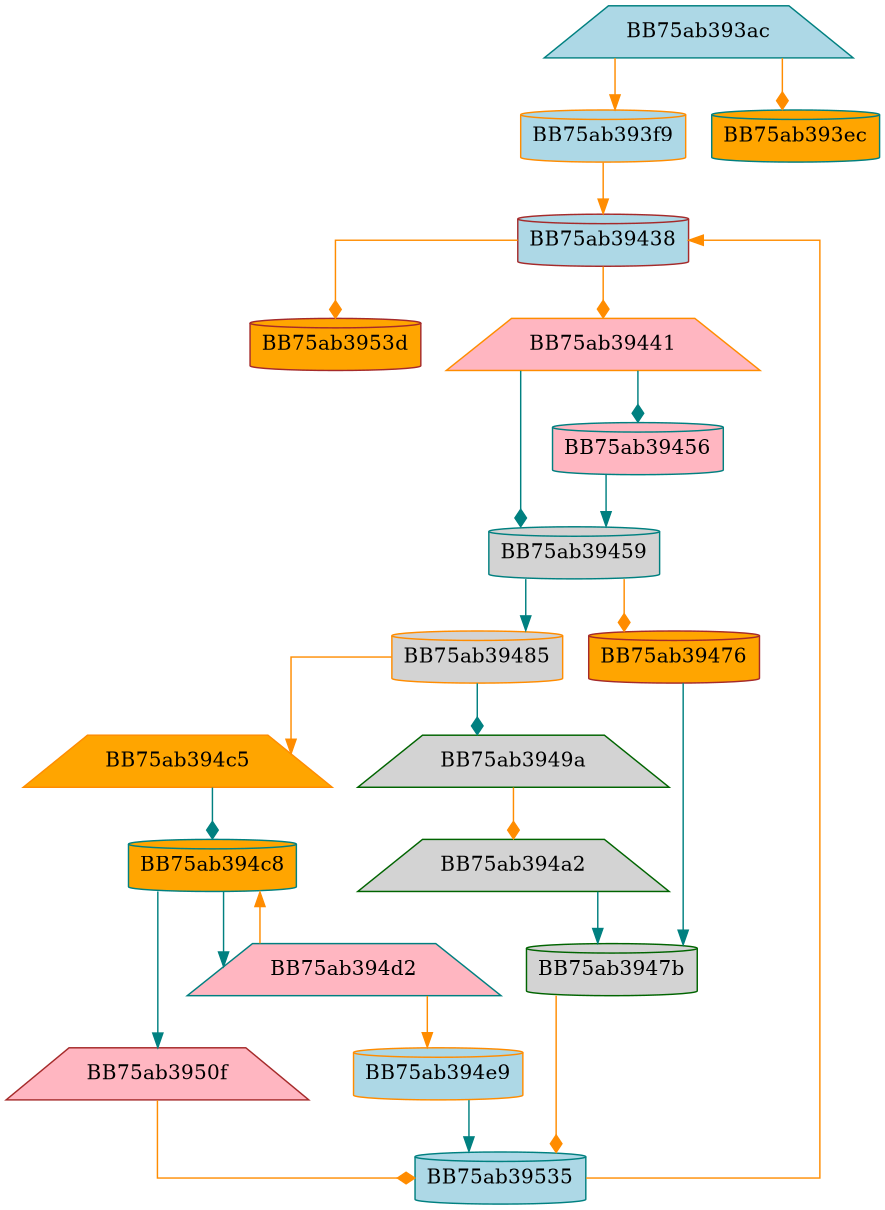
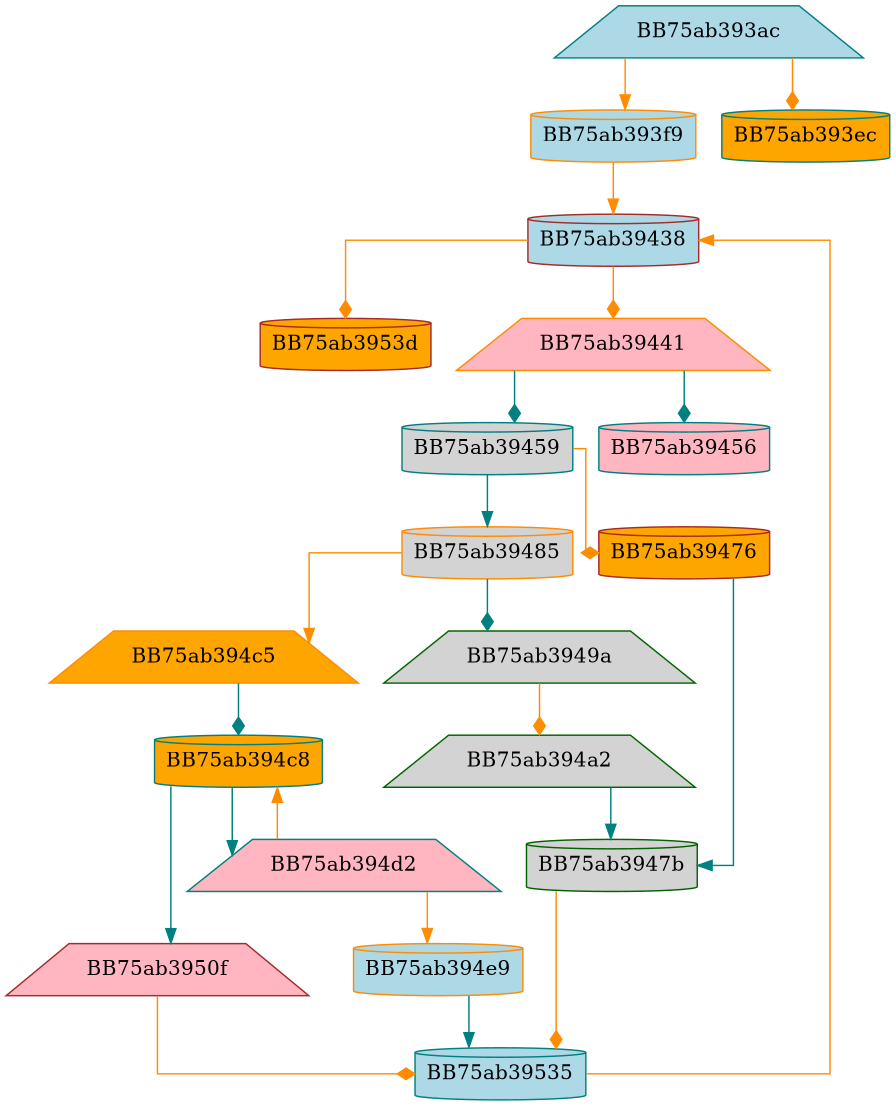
edge "BB75ab39456" -> "BB75ab39459": removed
